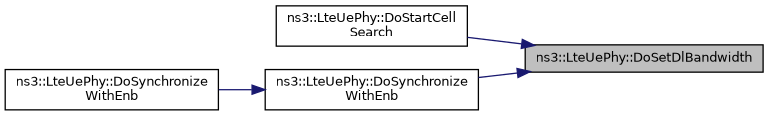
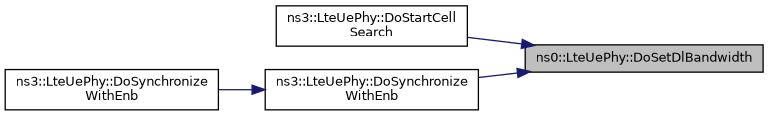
node "ns3::LteUePhy::DoSetDlBandwidth": label "ns3::LteUePhy::DoSetDlBandwidth" -> "ns0::LteUePhy::DoSetDlBandwidth"
